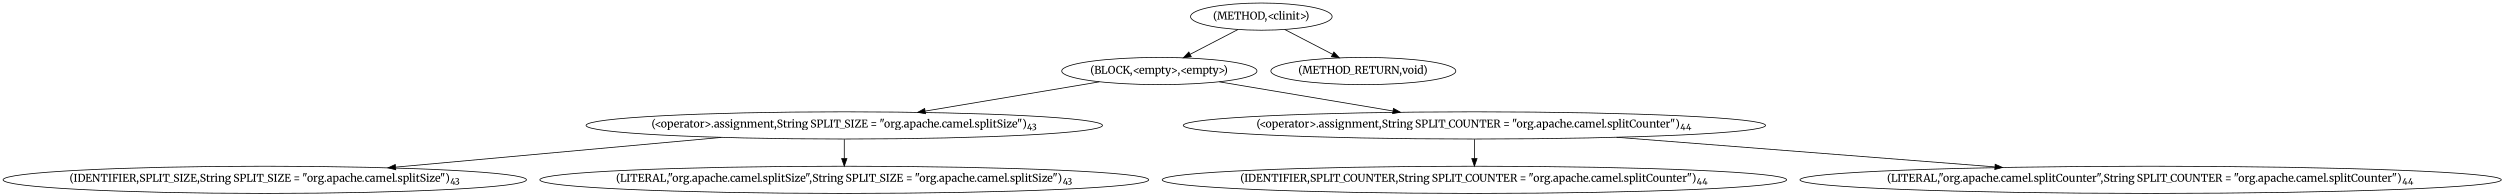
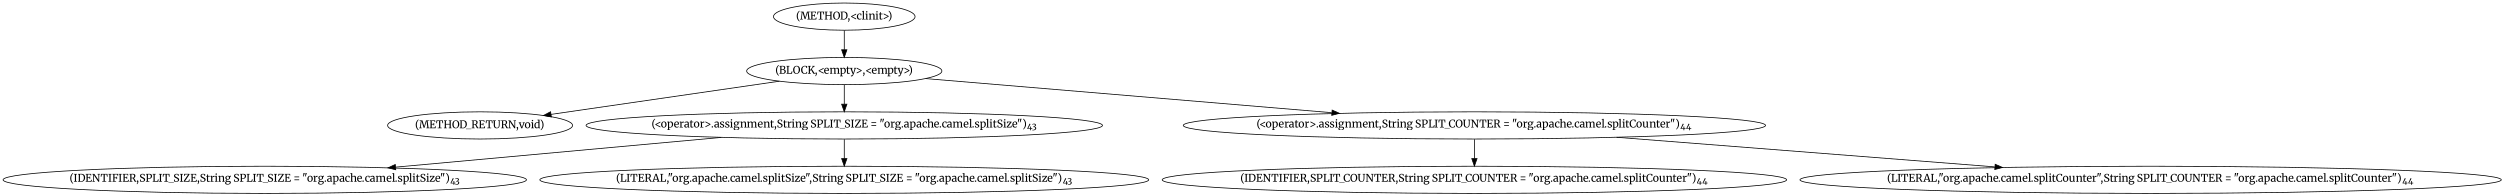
edge "(METHOD,<clinit>)" -> "(METHOD_RETURN,void)": now "(BLOCK,<empty>,<empty>)" -> "(METHOD_RETURN,void)"
